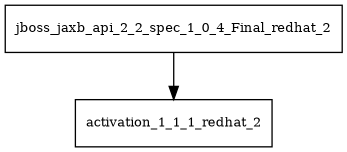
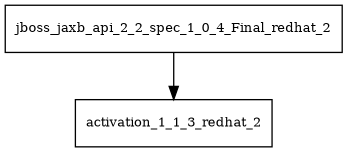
node "activation_1_1_1_redhat_2": label "activation_1_1_1_redhat_2" -> "activation_1_1_3_redhat_2"
